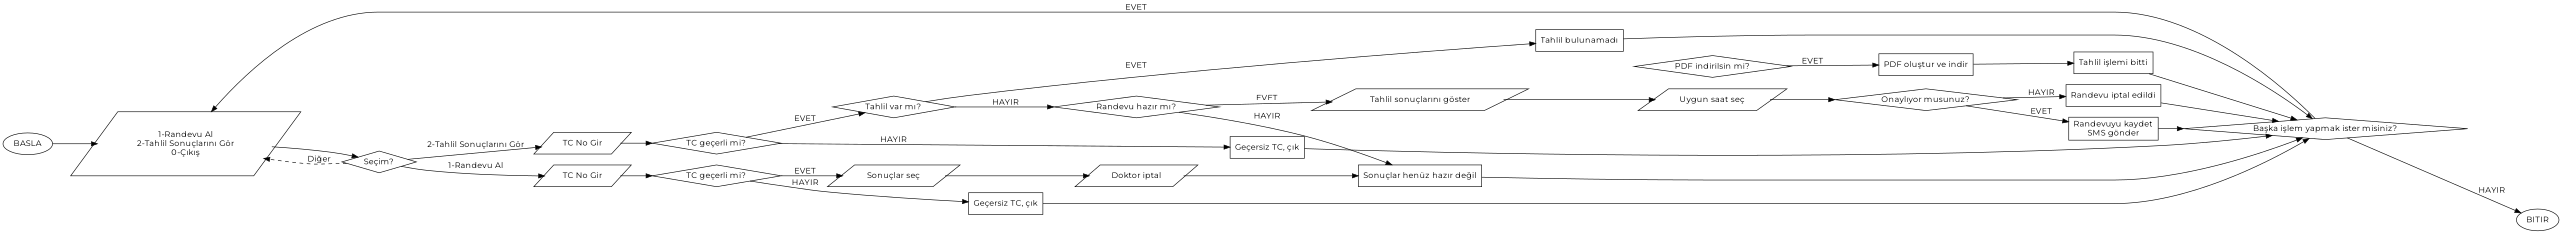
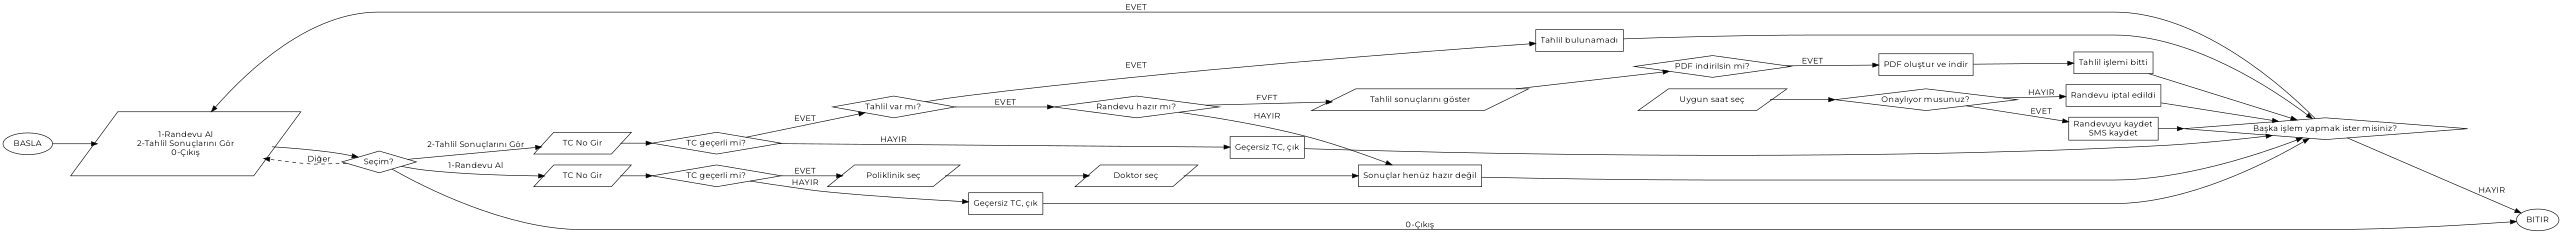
edge "Tahlil sonuçlarını göster" -> "Uygun saat seç": now "Tahlil sonuçlarını göster" -> "PDF indirilsin mi?"
edge "Tahlil var mı?" -> "Randevu hazır mı?": label "HAYIR" -> "EVET"
node "Randevuyu kaydet SMS gönder": label "Randevuyu kaydet SMS gönder" -> "Randevuyu kaydet SMS kaydet"
node "Sonuçlar seç": label "Sonuçlar seç" -> "Poliklinik seç"
node "Doktor iptal": label "Doktor iptal" -> "Doktor seç"
edge "Seçim?" -> "BITIR": added, label "0-Çıkış"
